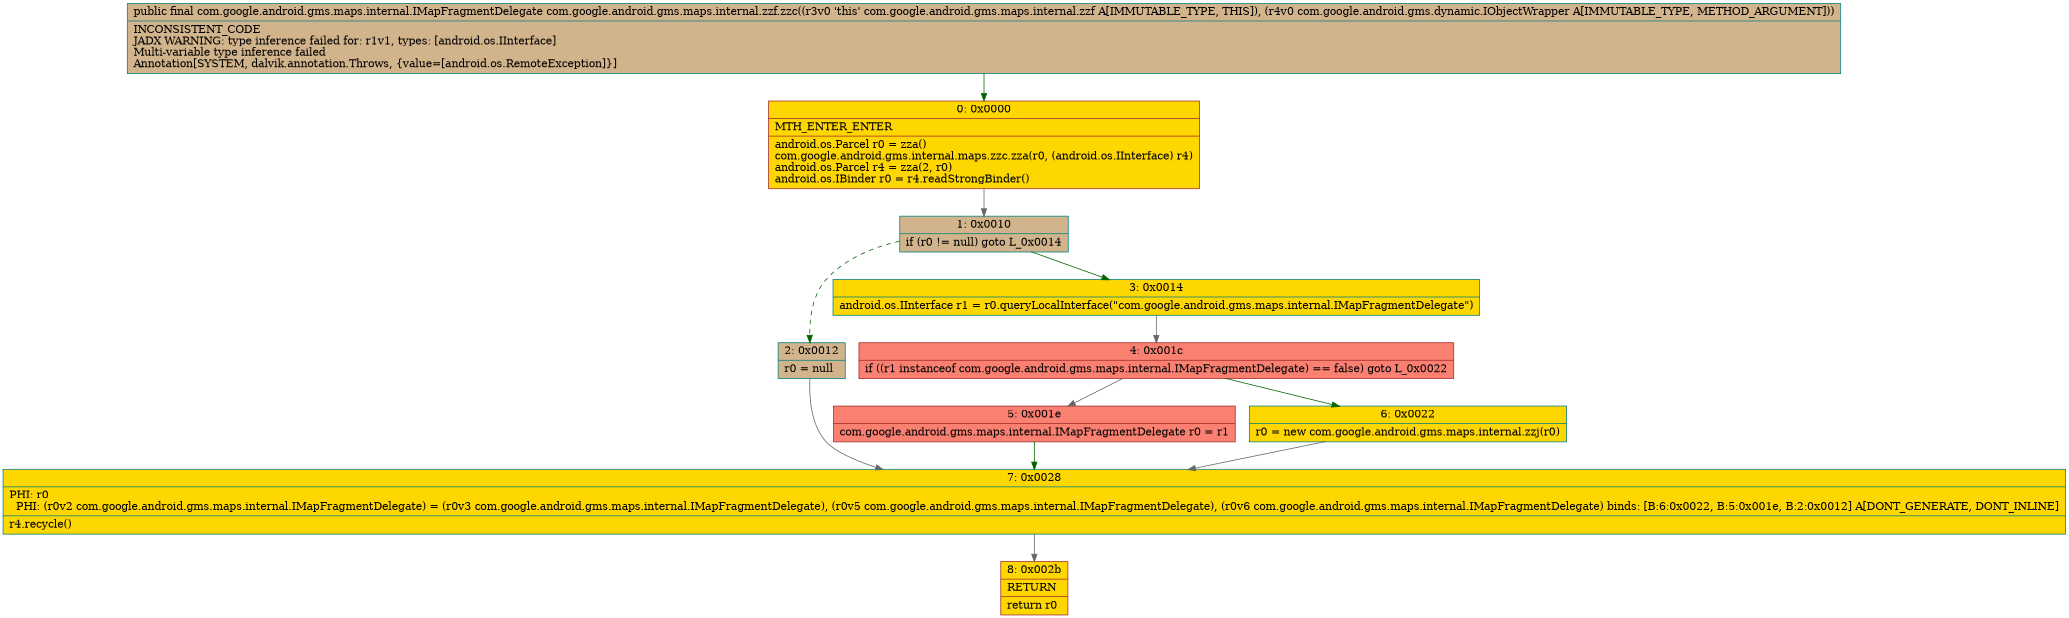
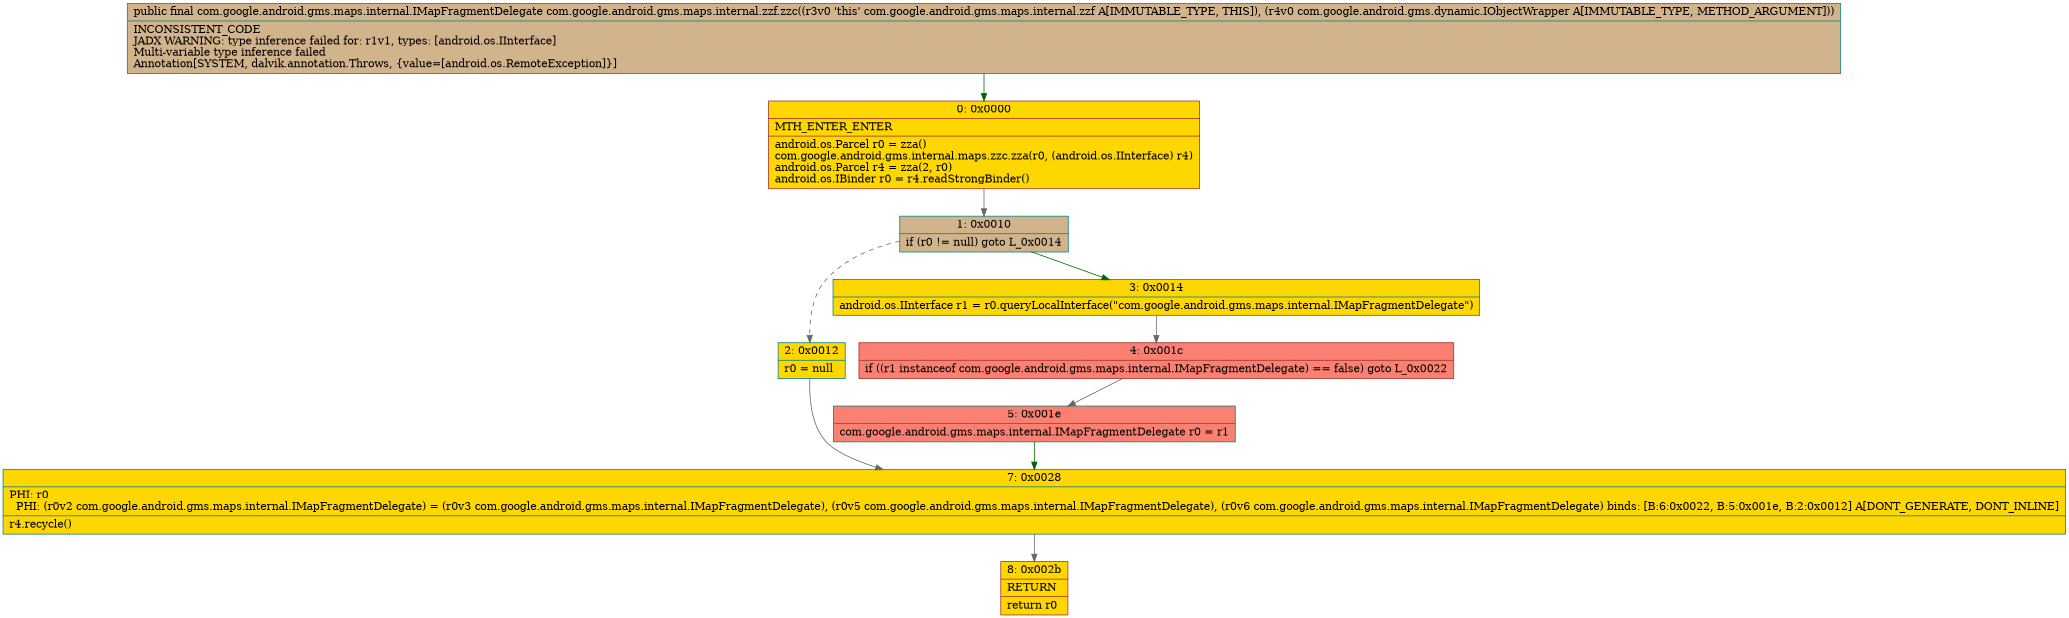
edge "1: 0x0010" -> "2: 0x0012": color darkgreen -> gray40
node "2: 0x0012": fillcolor tan -> gold
node "5: 0x001e": color brown -> teal
node "6: 0x0022": removed
